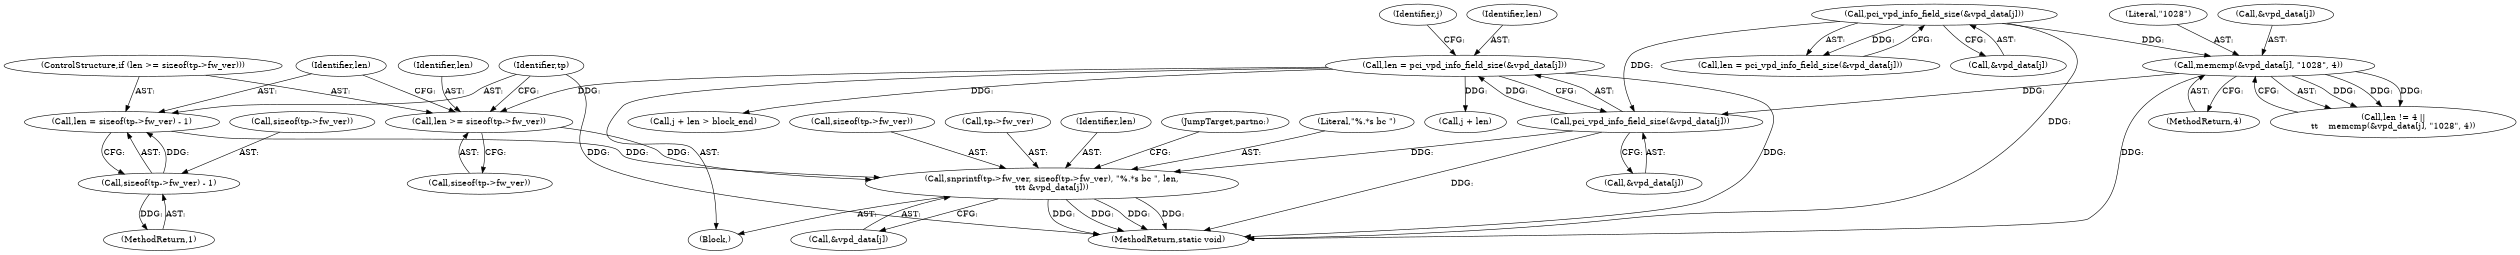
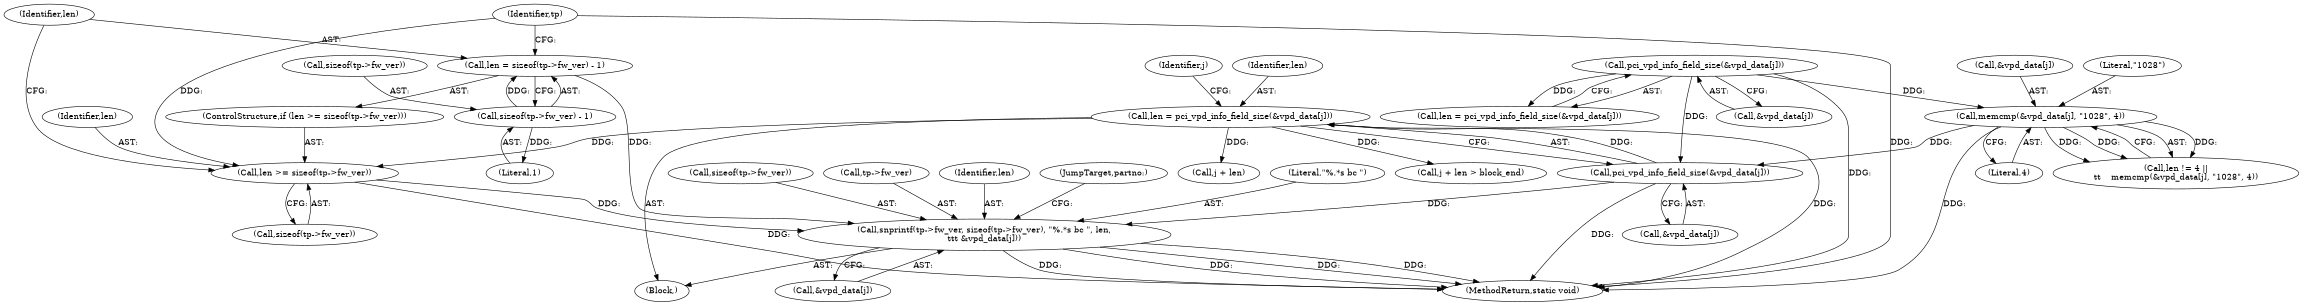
edge "(ControlStructure,if (len >= sizeof(tp->fw_ver)))" -> "(Call,len = sizeof(tp->fw_ver) - 1)": reversed
edge "(Identifier,tp)" -> "(Call,len = sizeof(tp->fw_ver) - 1)": label "AST: " -> "CFG: "
edge "(Identifier,tp)" -> "(Call,len >= sizeof(tp->fw_ver))": label "CFG: " -> "DDG: "
node "(MethodReturn,4)": label "(MethodReturn,4)" -> "(Literal,4)"
node "(MethodReturn,1)": label "(MethodReturn,1)" -> "(Literal,1)"
edge "(Call,len >= sizeof(tp->fw_ver))" -> "(MethodReturn,static void)": added, label "DDG:"
